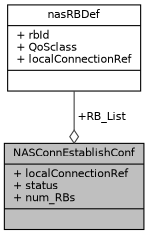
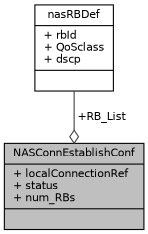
node "nasRBDef": text "+ localConnectionRef" -> "+ dscp"
